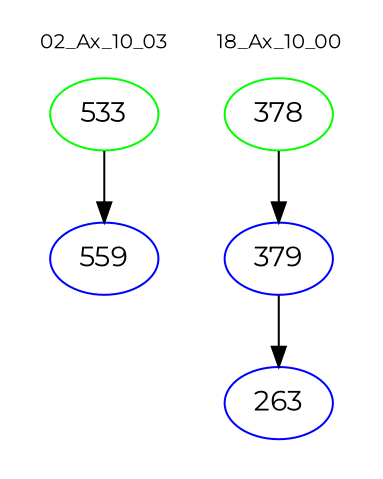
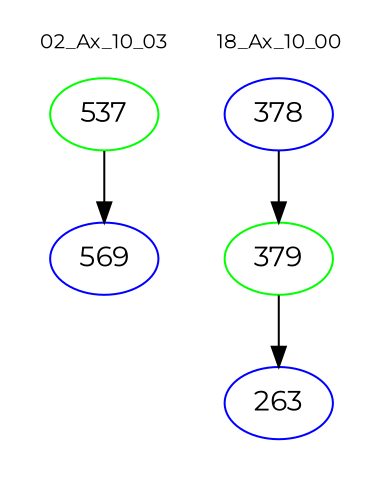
node "533": label "533" -> "537"
node "378": color green -> blue
node "559": label "559" -> "569"
node "379": color blue -> green
